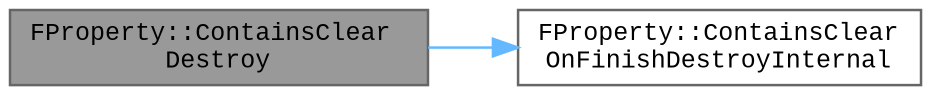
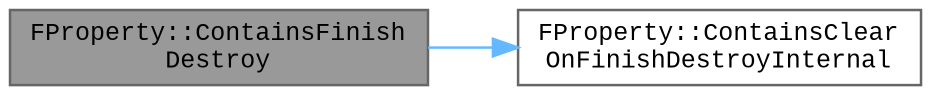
node "FProperty::ContainsClear Destroy": label "FProperty::ContainsClear Destroy" -> "FProperty::ContainsFinish Destroy"
